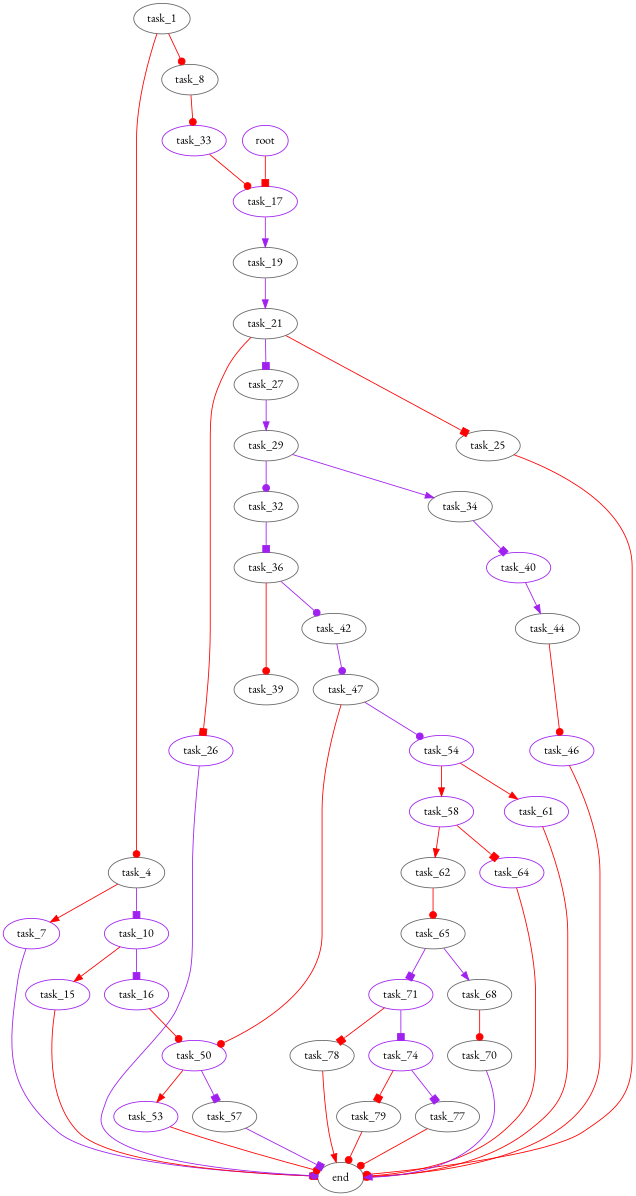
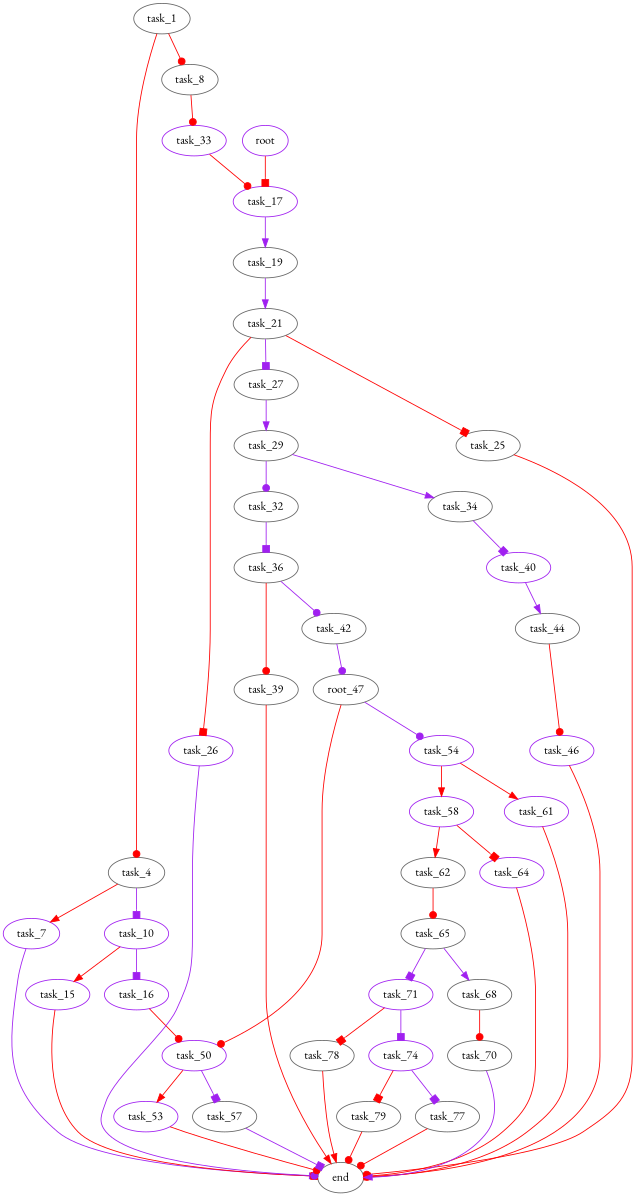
node "task_47": label "task_47" -> "root_47"
edge "task_39" -> "end": added
